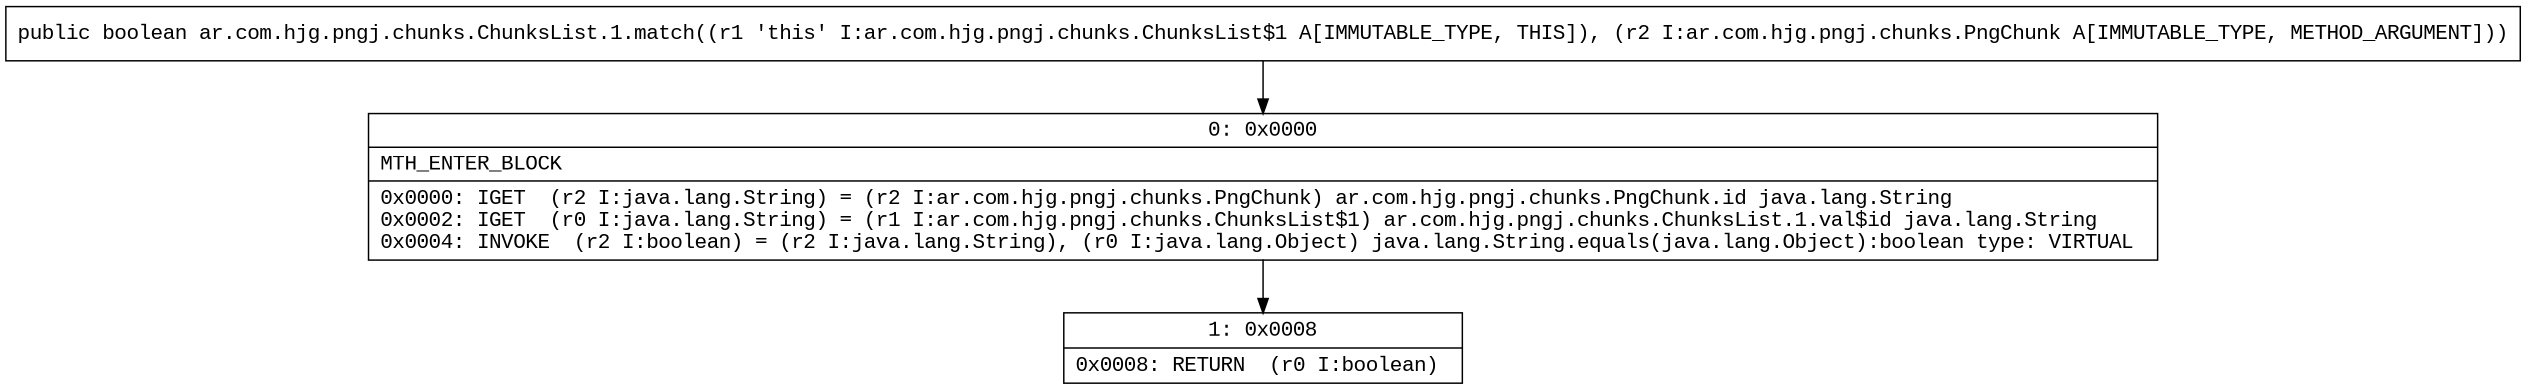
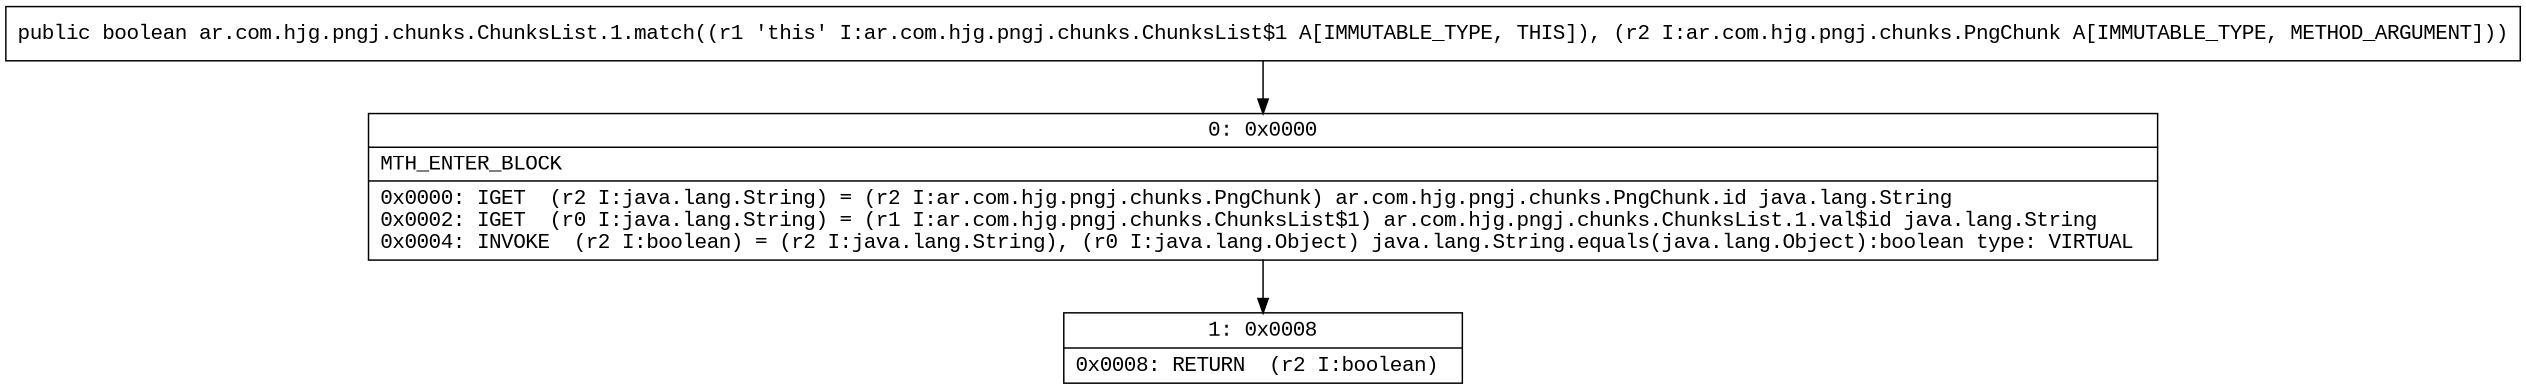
node "1: 0x0008": text "0x0008: RETURN  (r0 I:boolean)" -> "0x0008: RETURN  (r2 I:boolean)"
